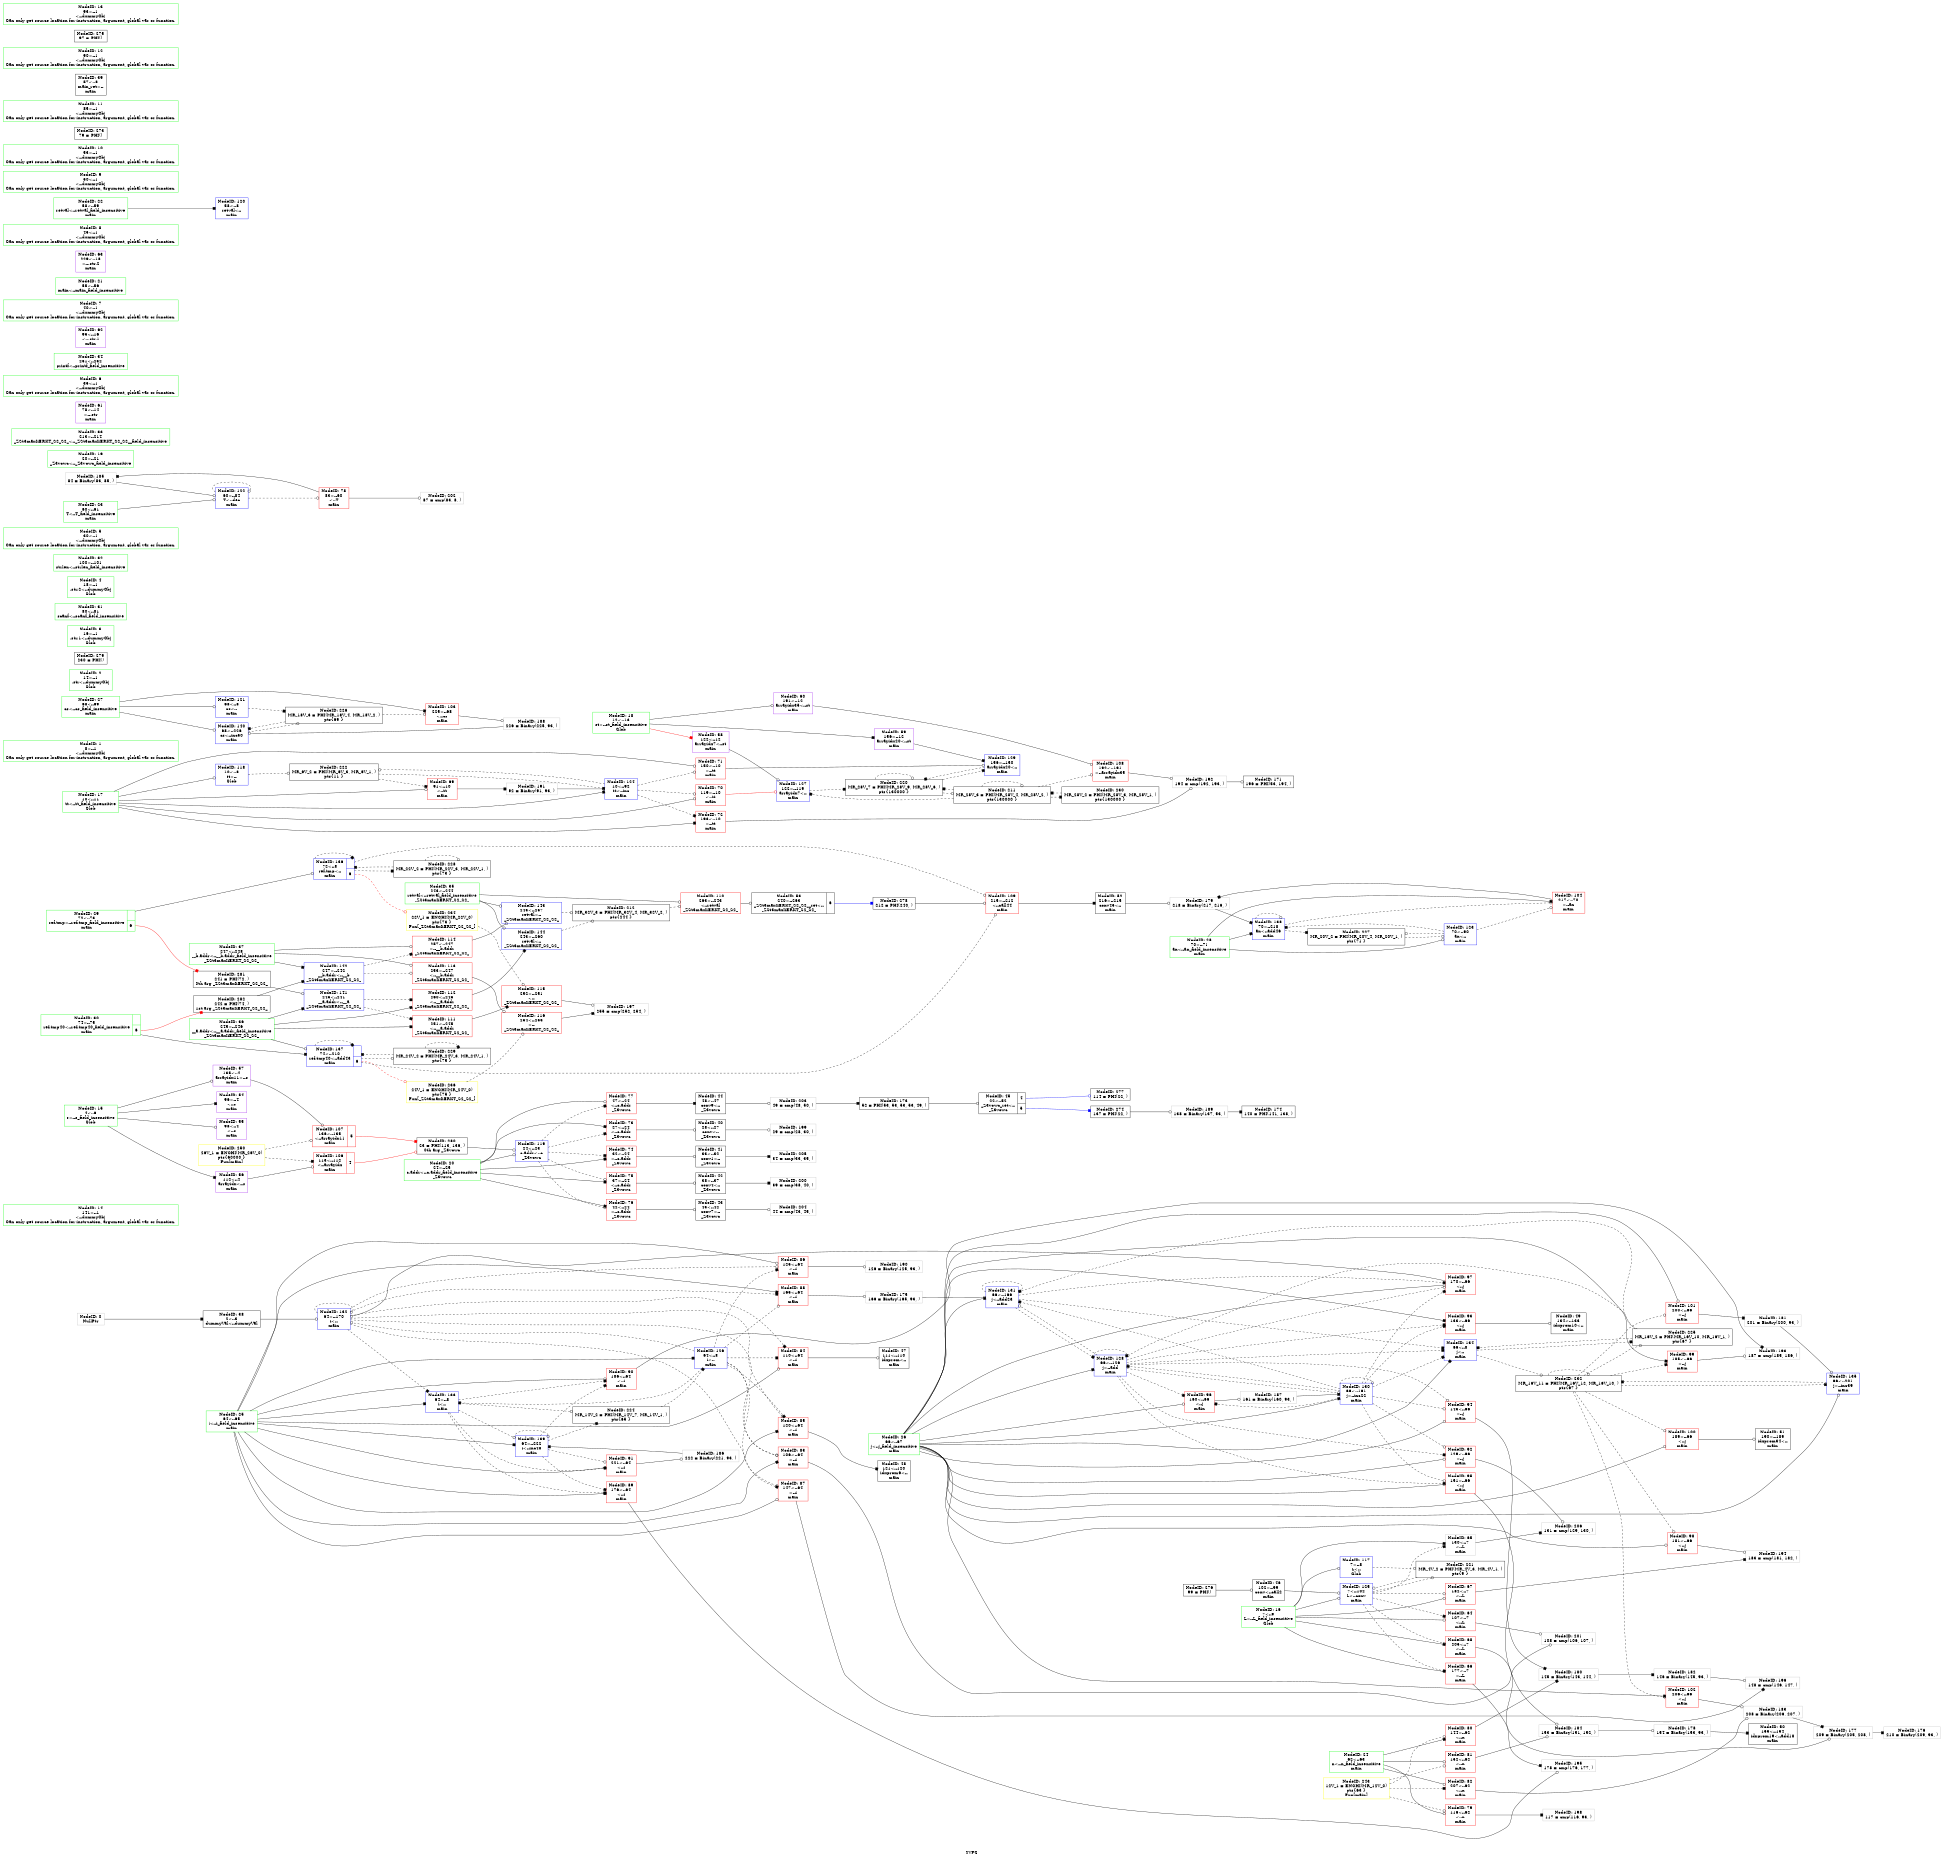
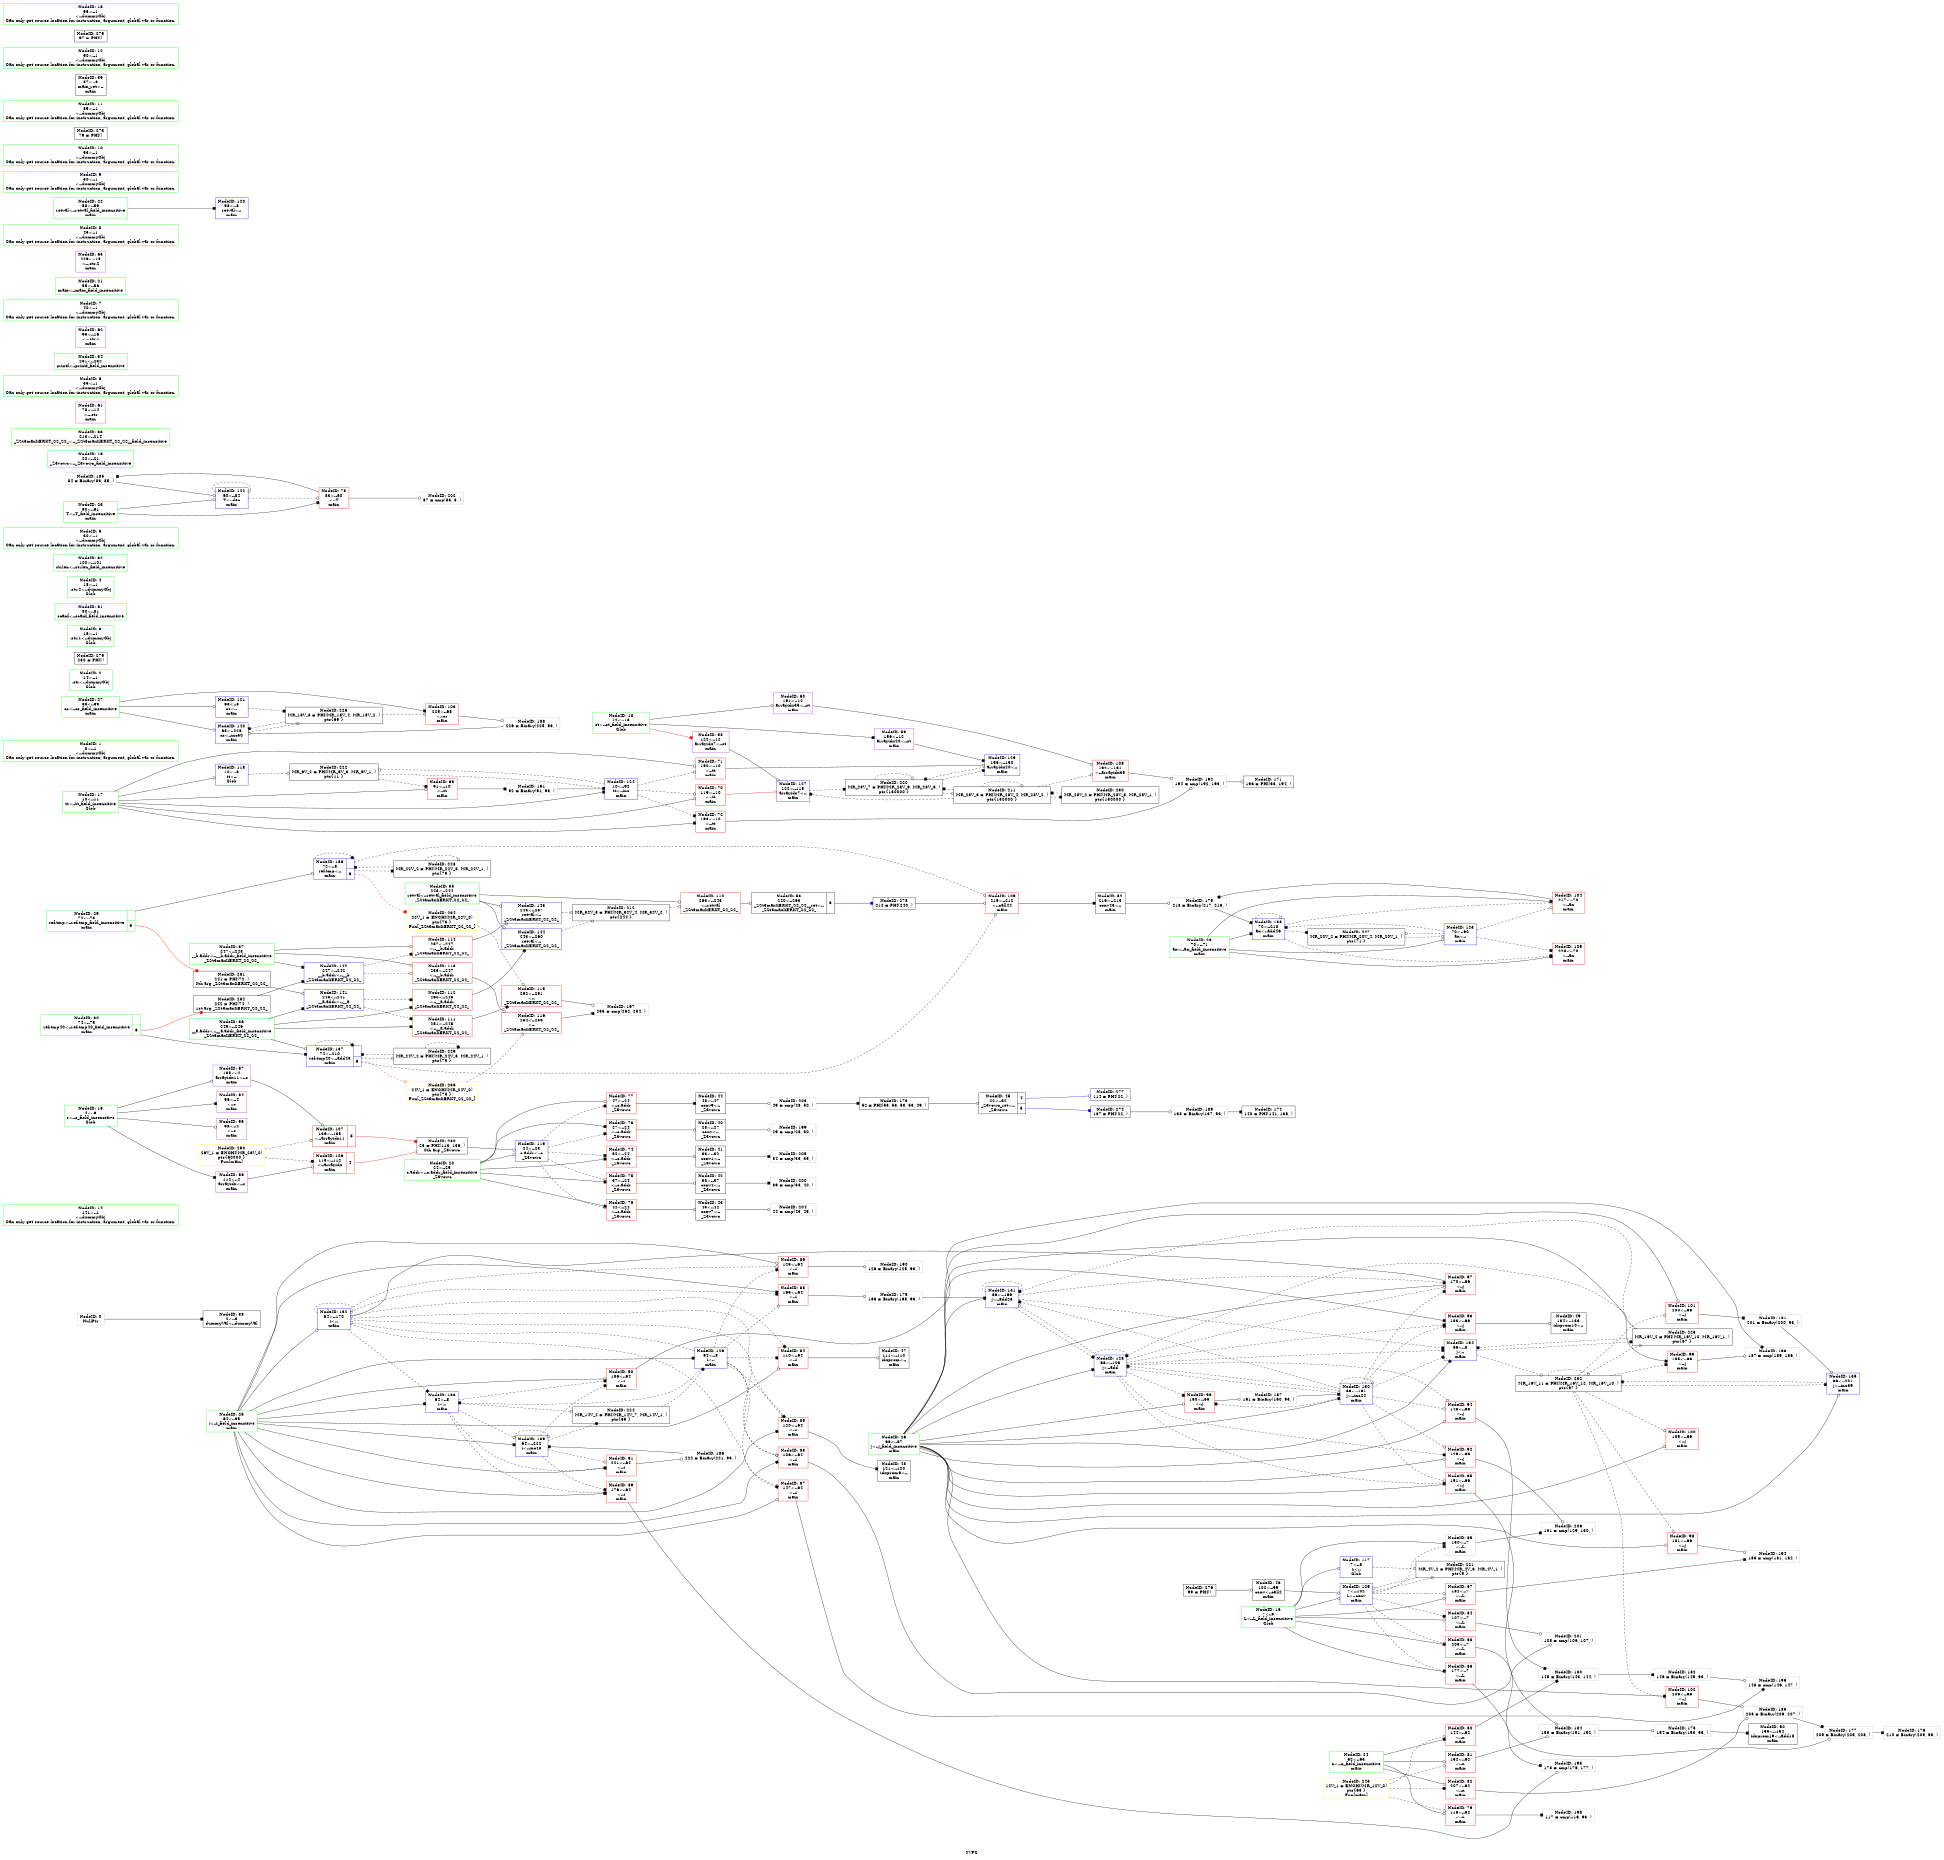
edge "NodeID: 23" -> "NodeID: 78": added
edge "NodeID: 136" -> "NodeID: 234": arrowhead odot -> box
node "NodeID: 105": added
edge "NodeID: 38" -> "NodeID: 132": now "NodeID: 25" -> "NodeID: 132"
node "NodeID: 51": removed
